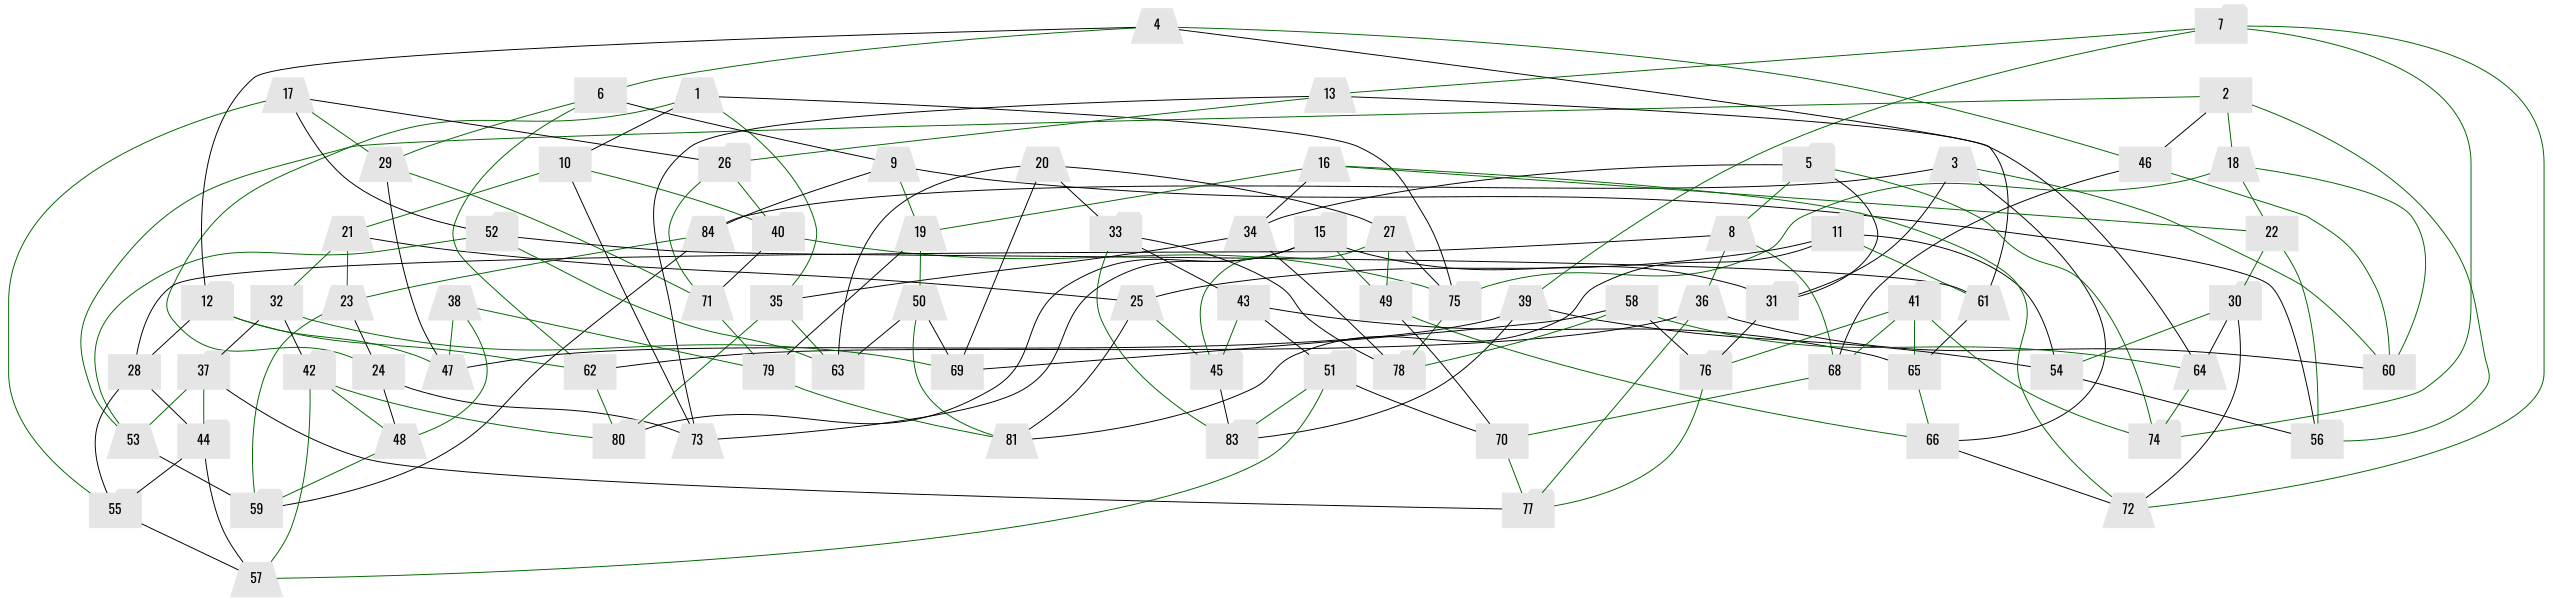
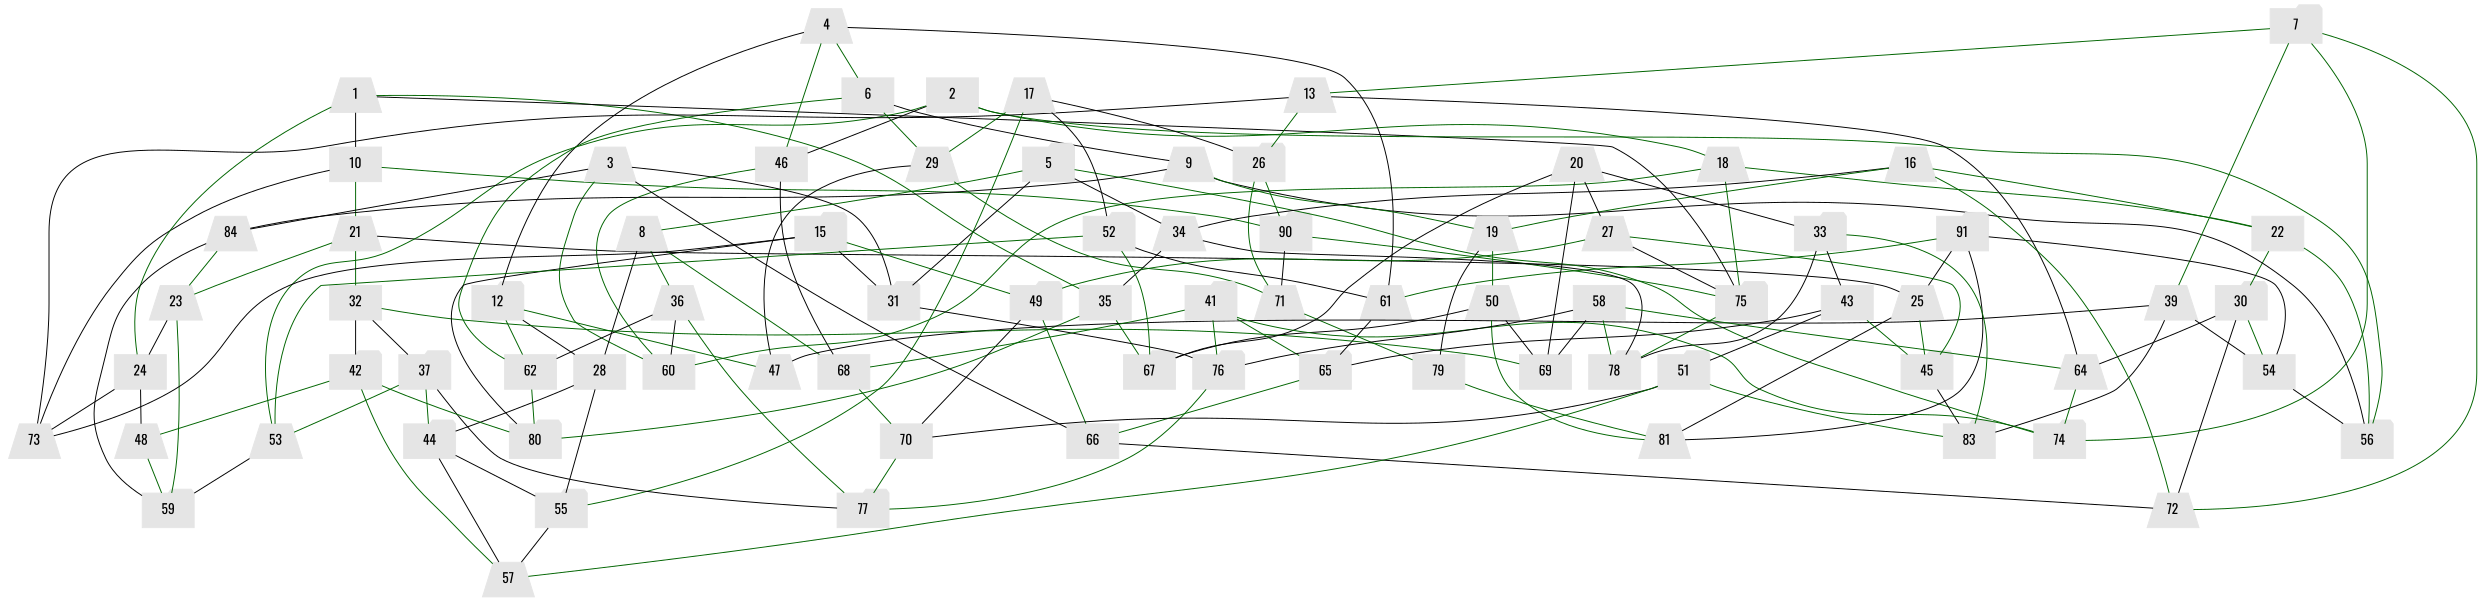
node "40": label "40" -> "90"
node "11": label "11" -> "91"
node "38": removed
node "63": label "63" -> "67"
